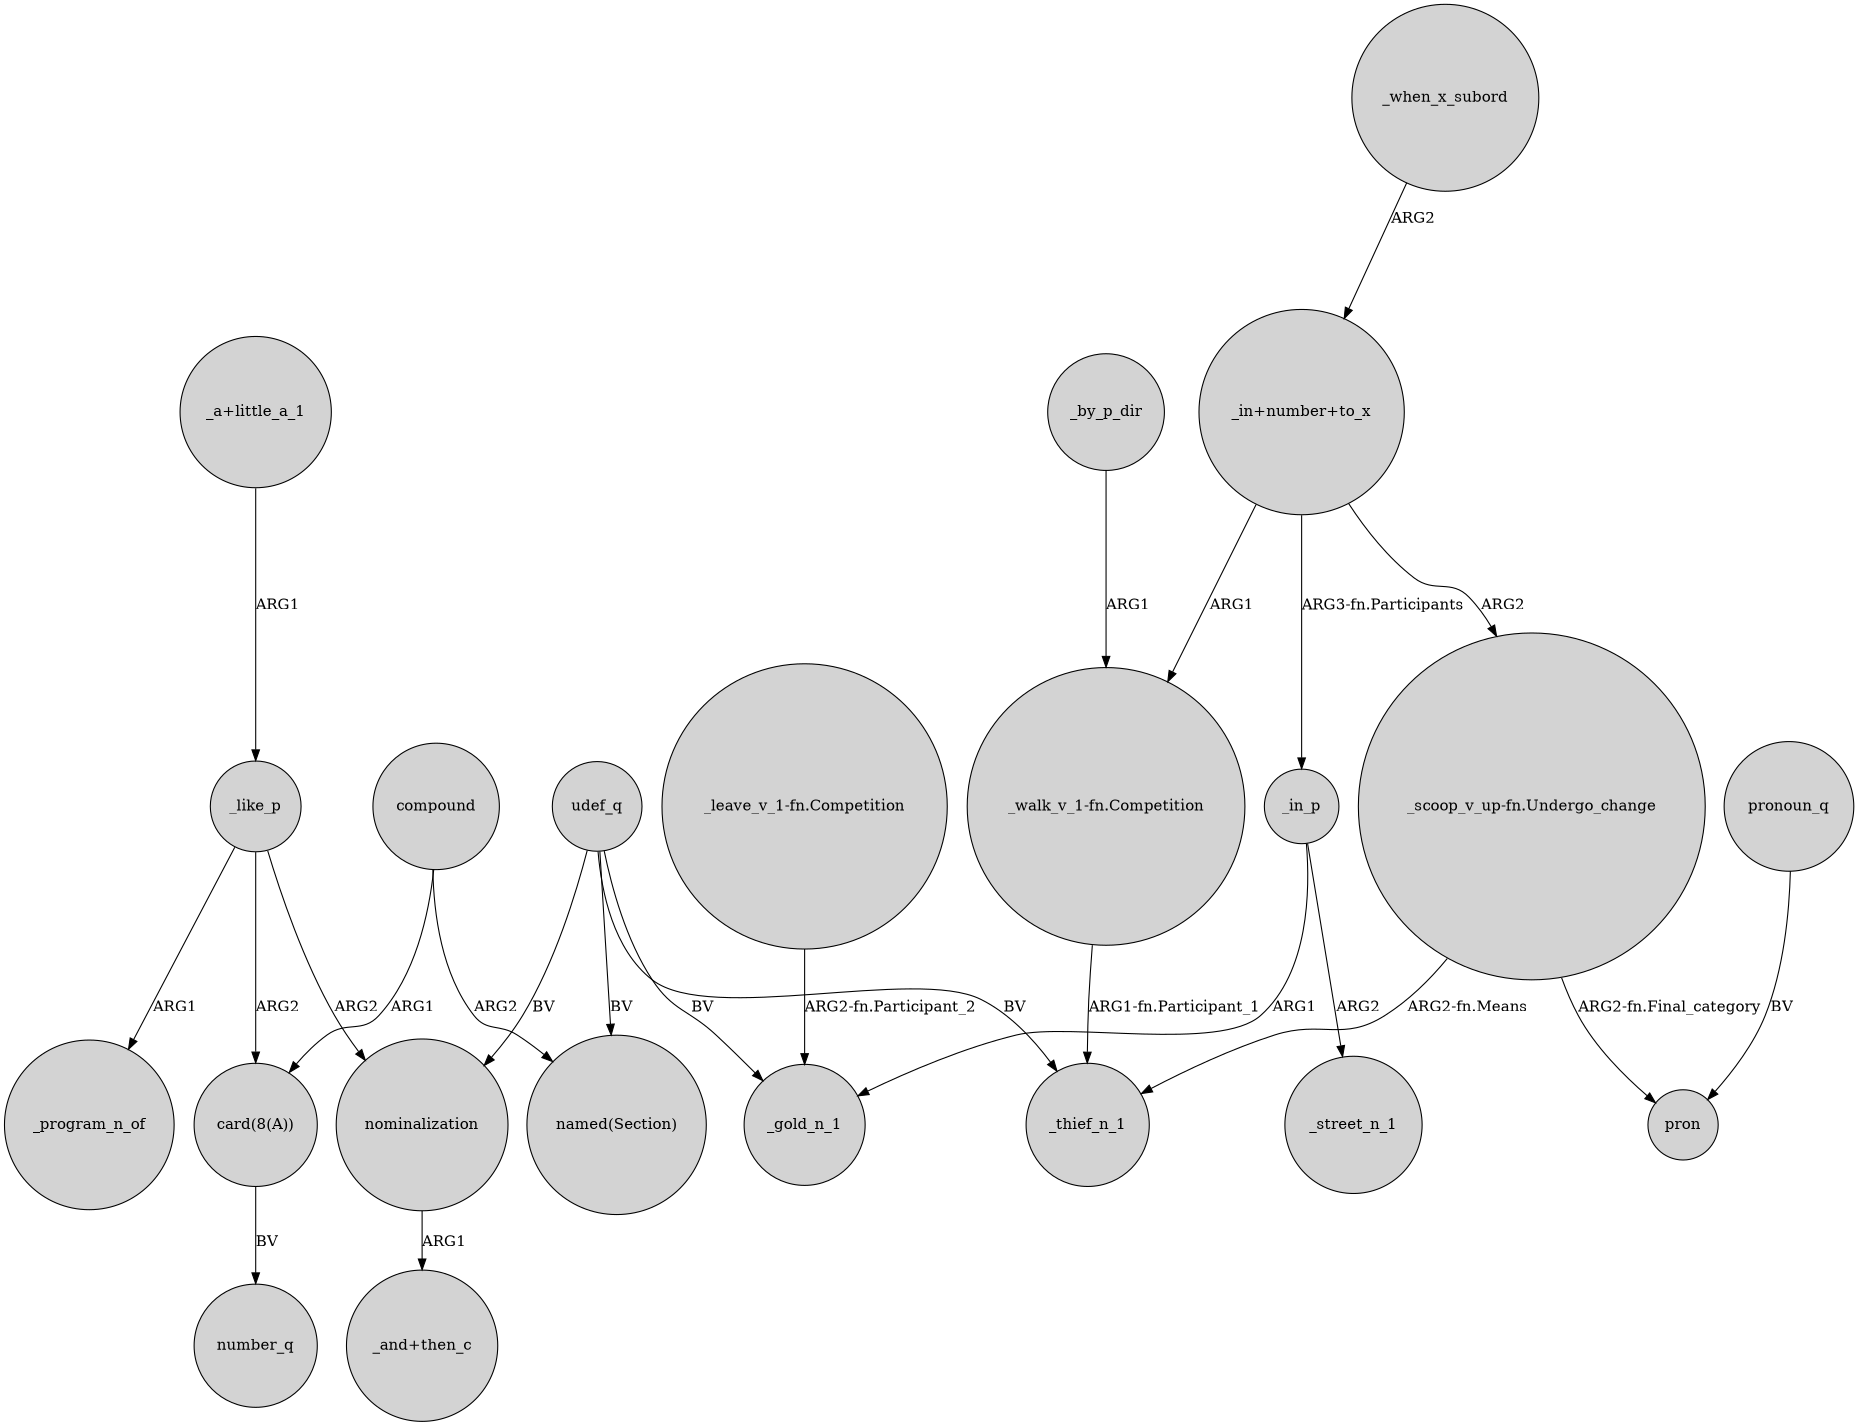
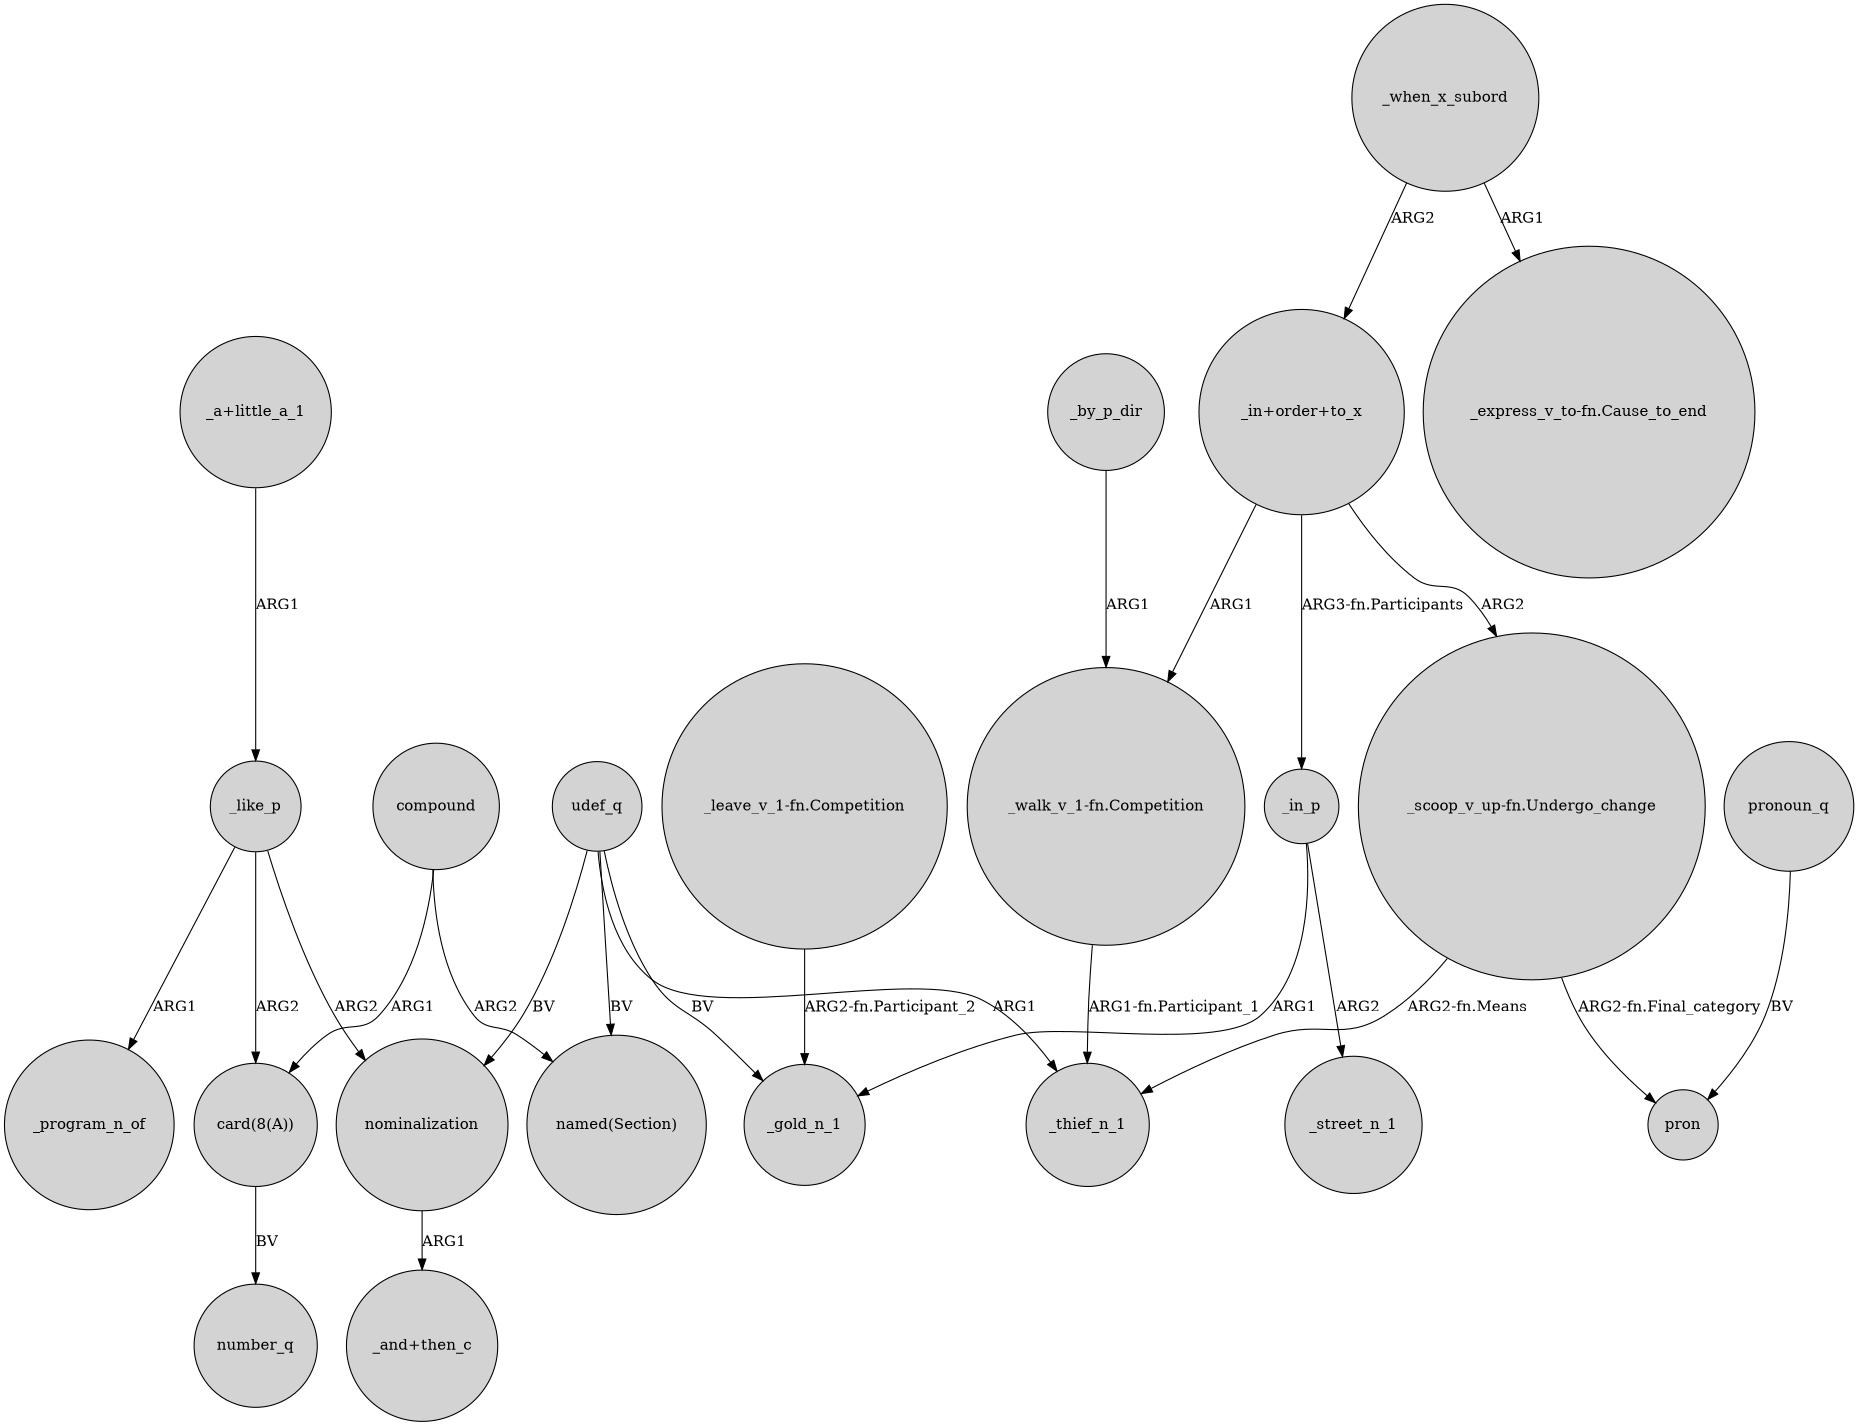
node "_in+number+to_x": label "_in+number+to_x" -> "_in+order+to_x"
node "_express_v_to-fn.Cause_to_end": added
edge "udef_q" -> "_thief_n_1": label "BV" -> "ARG1"
